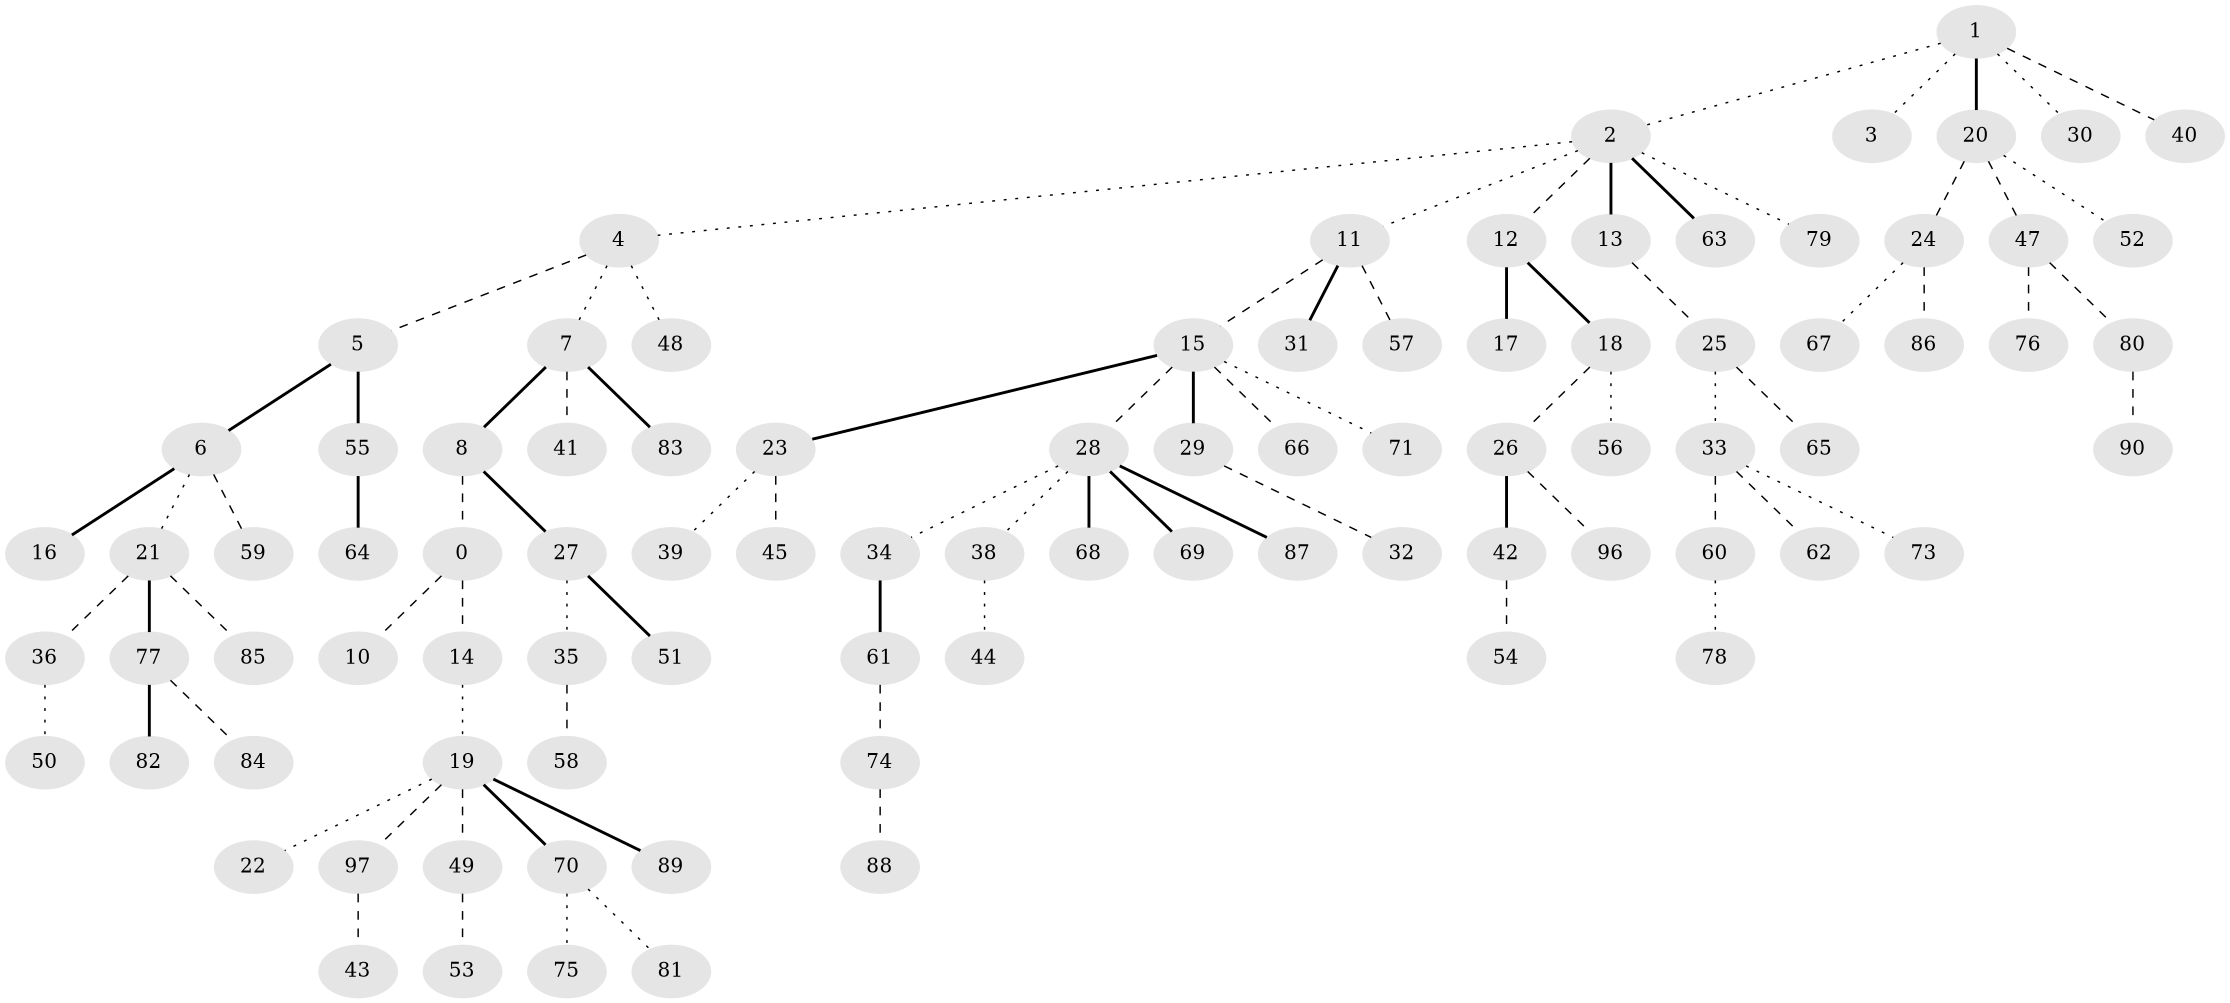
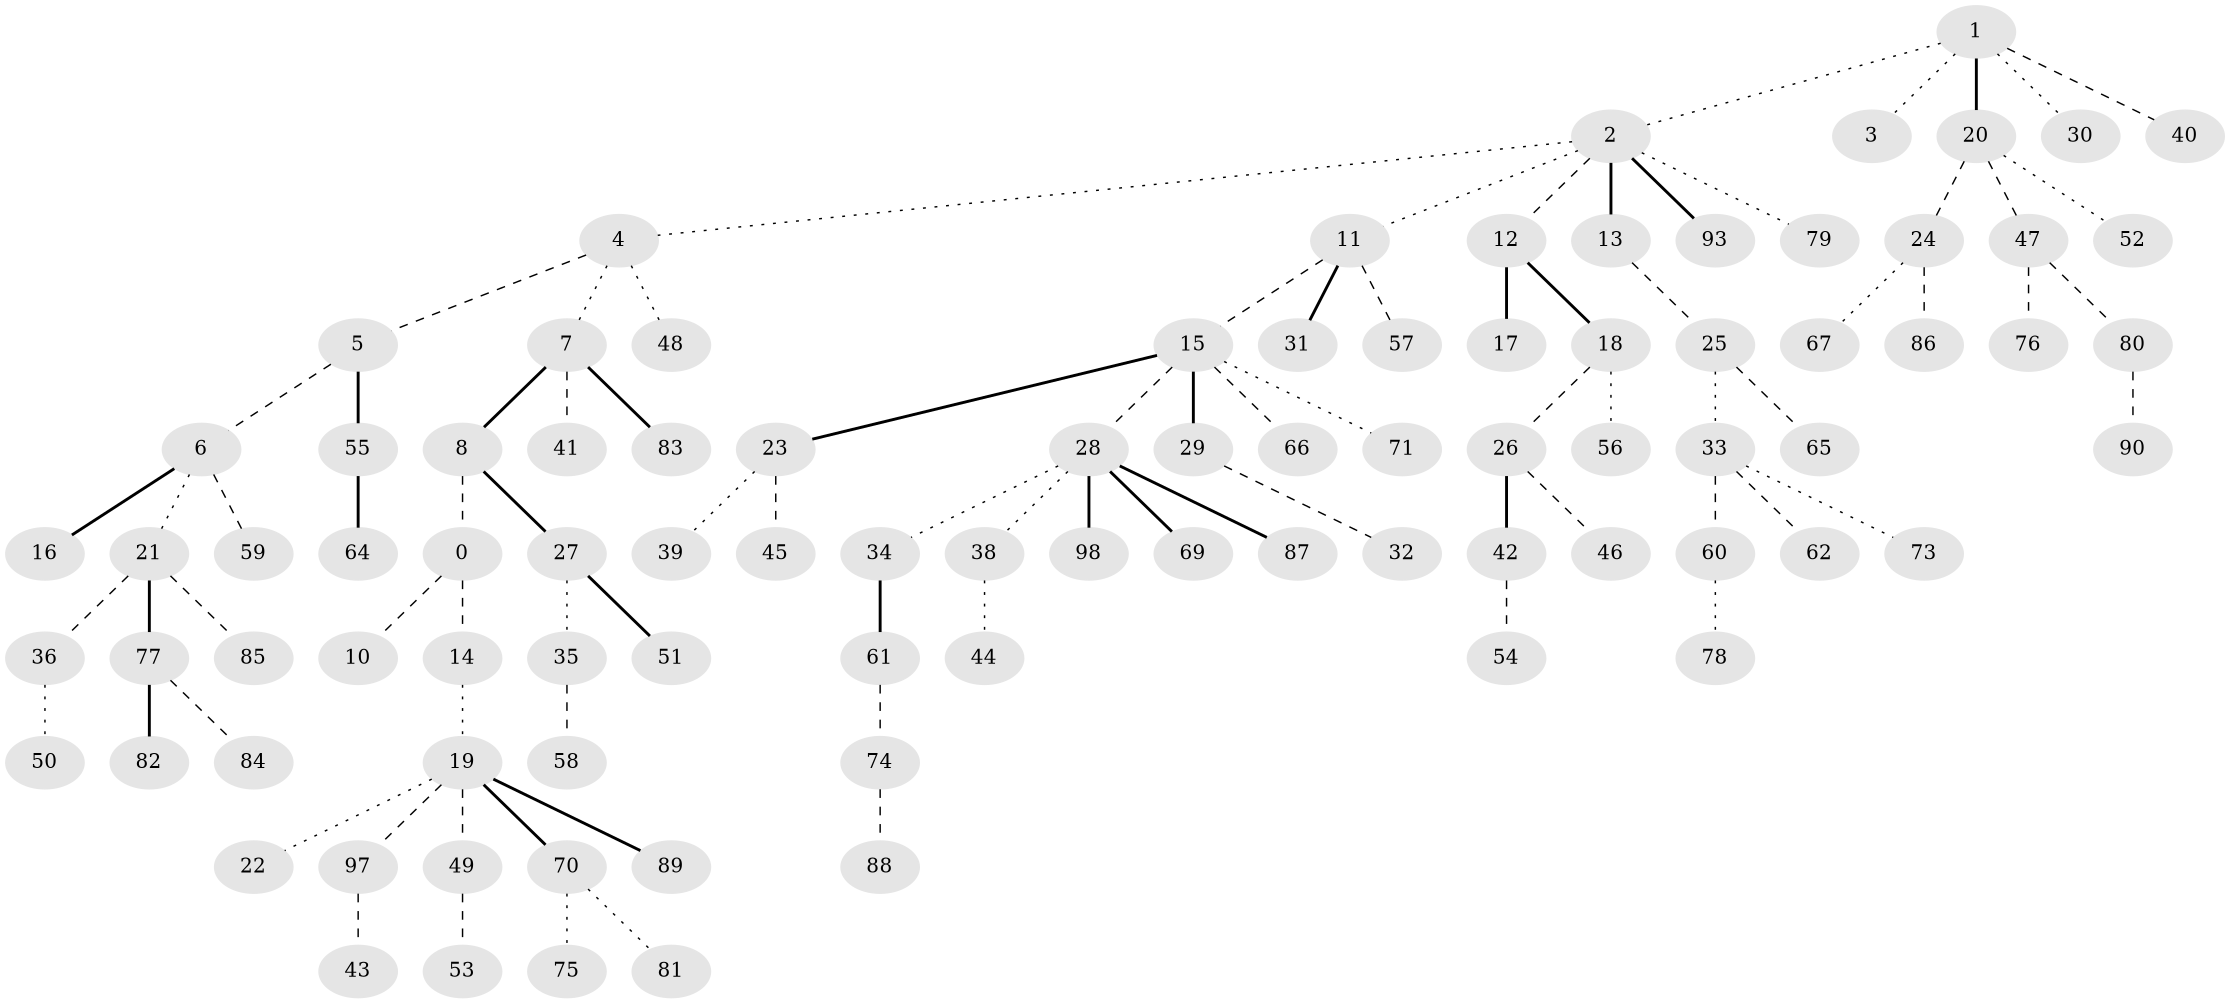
node "63": label "63" -> "93"
edge "5" -- "6": style bold -> dashed
node "68": label "68" -> "98"
node "96": label "96" -> "46"
